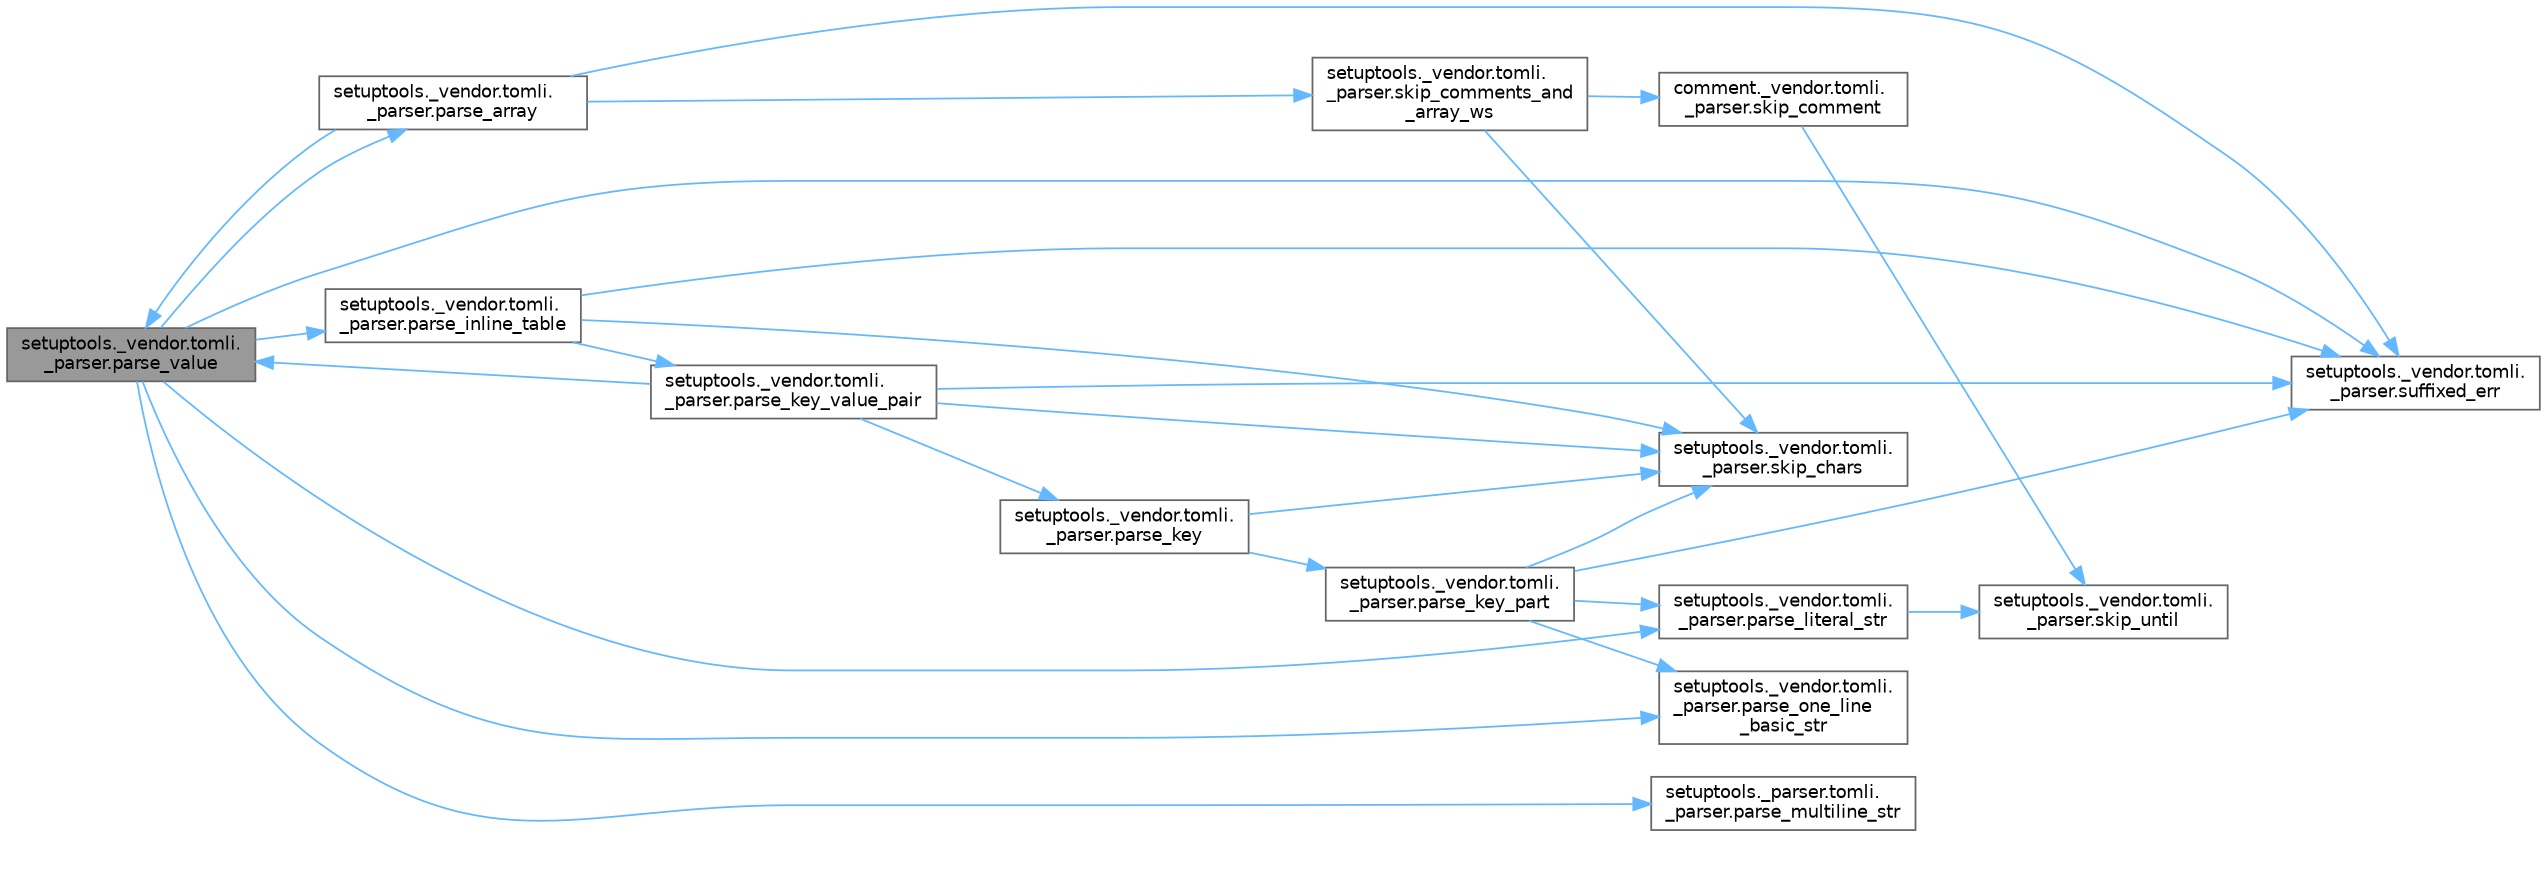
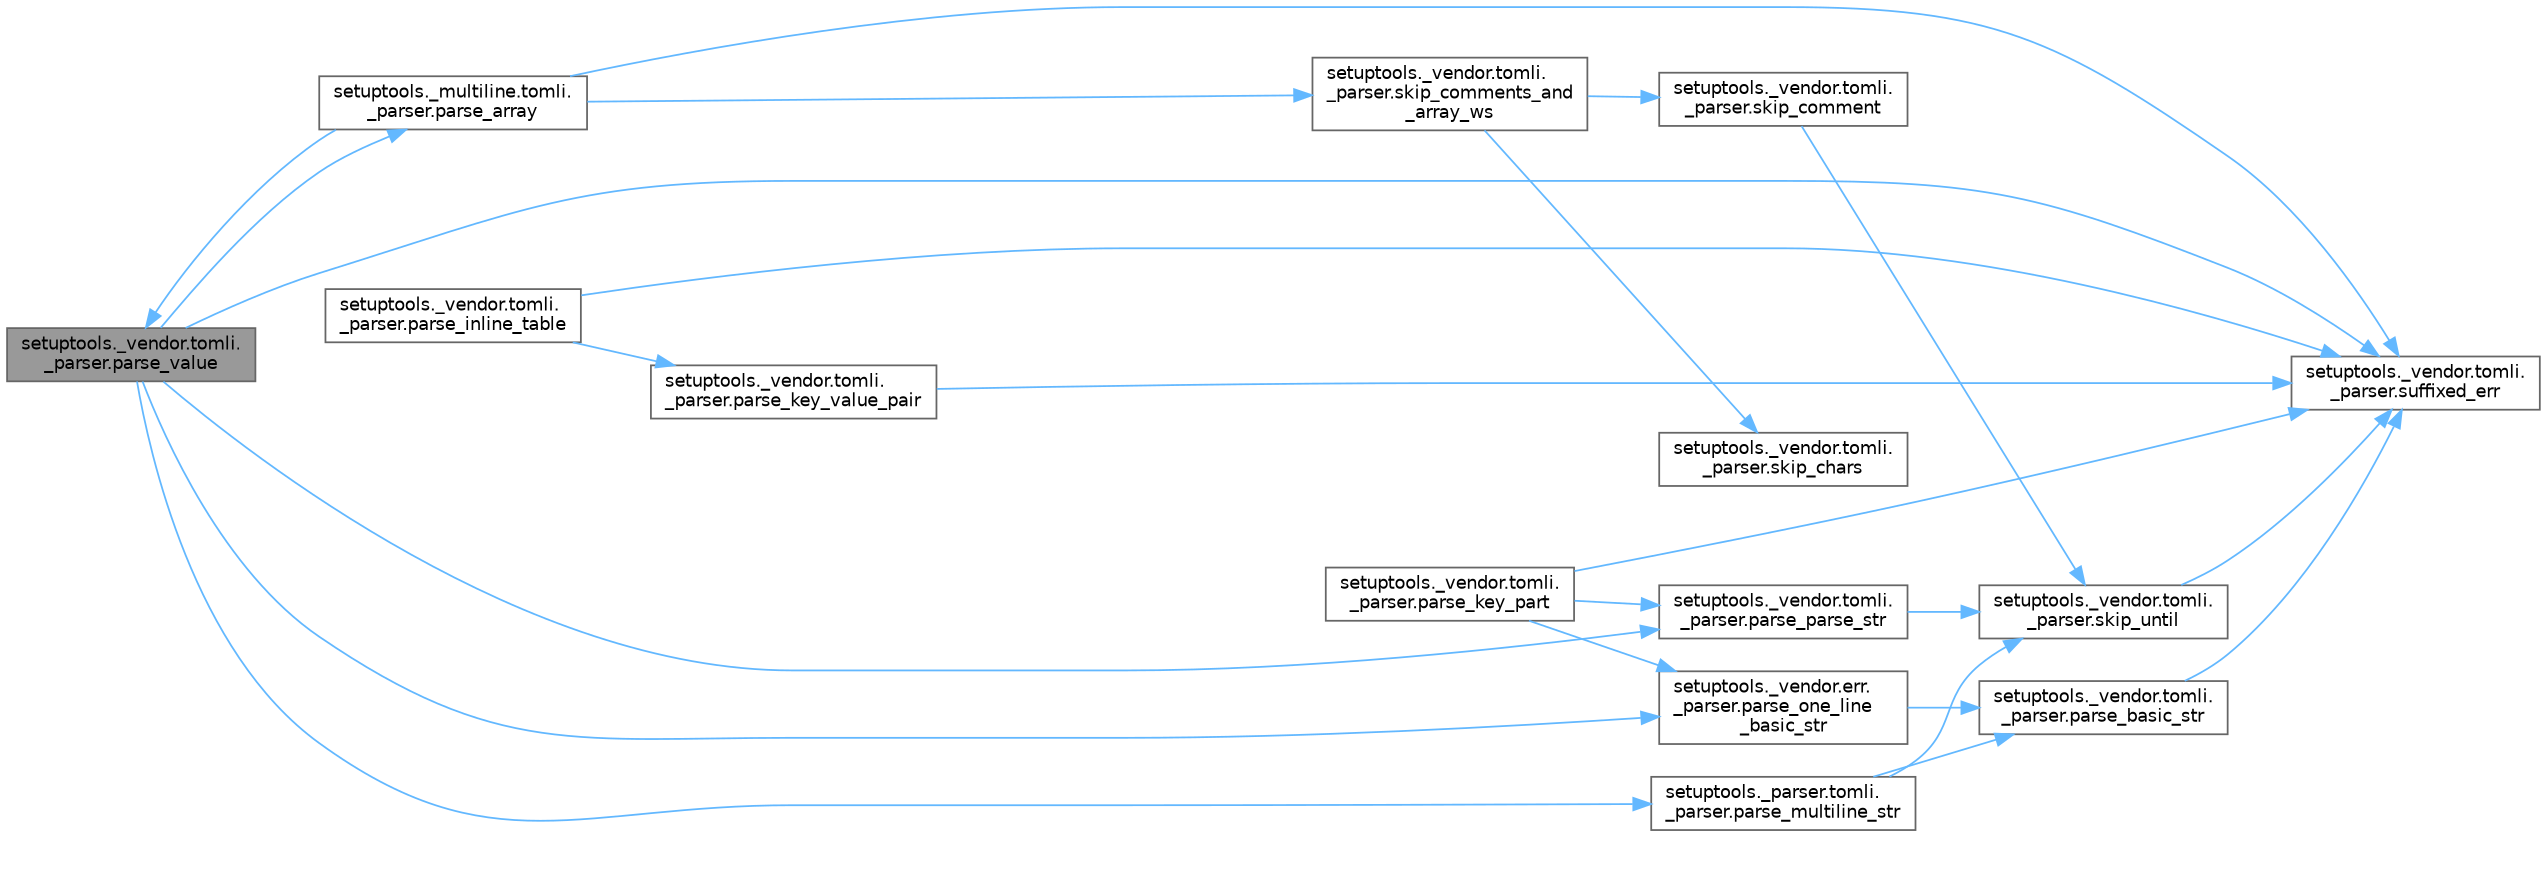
node "comment._vendor.tomli. _parser.skip_comment": label "comment._vendor.tomli. _parser.skip_comment" -> "setuptools._vendor.tomli. _parser.skip_comment"
node "setuptools._vendor.tomli. _parser.parse_array": label "setuptools._vendor.tomli. _parser.parse_array" -> "setuptools._multiline.tomli. _parser.parse_array"
edge "setuptools._vendor.tomli. _parser.parse_value" -> "setuptools._vendor.tomli. _parser.parse_inline_table": removed
edge "setuptools._vendor.tomli. _parser.parse_inline_table" -> "setuptools._vendor.tomli. _parser.skip_chars": removed
edge "setuptools._vendor.tomli. _parser.parse_key_value_pair" -> "setuptools._vendor.tomli. _parser.parse_value": removed
edge "setuptools._vendor.tomli. _parser.parse_key_value_pair" -> "setuptools._vendor.tomli. _parser.skip_chars": removed
edge "setuptools._vendor.tomli. _parser.skip_until" -> "setuptools._vendor.tomli. _parser.suffixed_err": added
node "setuptools._vendor.tomli. _parser.parse_key": removed
edge "setuptools._vendor.tomli. _parser.parse_key_part" -> "setuptools._vendor.tomli. _parser.skip_chars": removed
node "setuptools._vendor.tomli. _parser.parse_literal_str": label "setuptools._vendor.tomli. _parser.parse_literal_str" -> "setuptools._vendor.tomli. _parser.parse_parse_str"
node "setuptools._vendor.tomli. _parser.parse_one_line _basic_str": label "setuptools._vendor.tomli. _parser.parse_one_line _basic_str" -> "setuptools._vendor.err. _parser.parse_one_line _basic_str"
node "setuptools._vendor.tomli. _parser.parse_basic_str": added
edge "setuptools._parser.tomli. _parser.parse_multiline_str" -> "setuptools._vendor.tomli. _parser.skip_until": added
